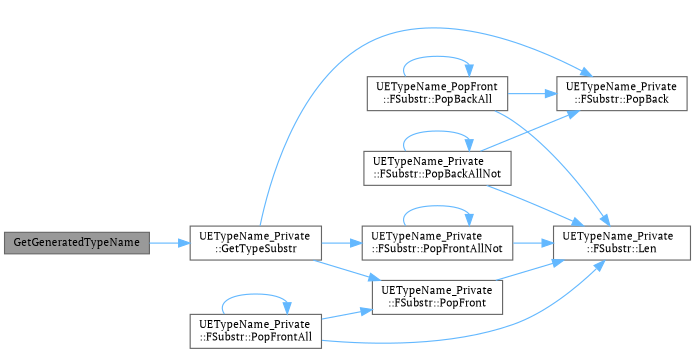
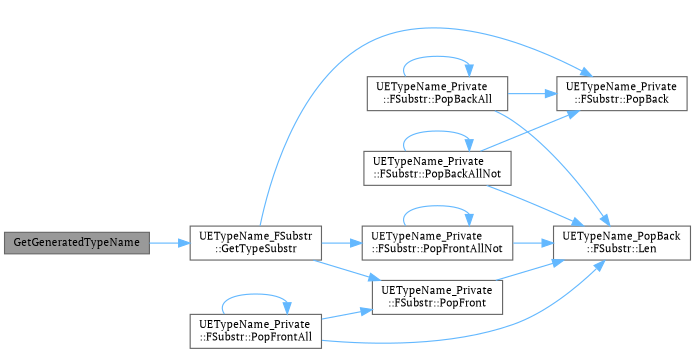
node "UETypeName_PopFront ::FSubstr::PopBackAll": label "UETypeName_PopFront ::FSubstr::PopBackAll" -> "UETypeName_Private ::FSubstr::PopBackAll"
node "UETypeName_Private ::GetTypeSubstr": label "UETypeName_Private ::GetTypeSubstr" -> "UETypeName_FSubstr ::GetTypeSubstr"
node "UETypeName_Private ::FSubstr::Len": label "UETypeName_Private ::FSubstr::Len" -> "UETypeName_PopBack ::FSubstr::Len"
